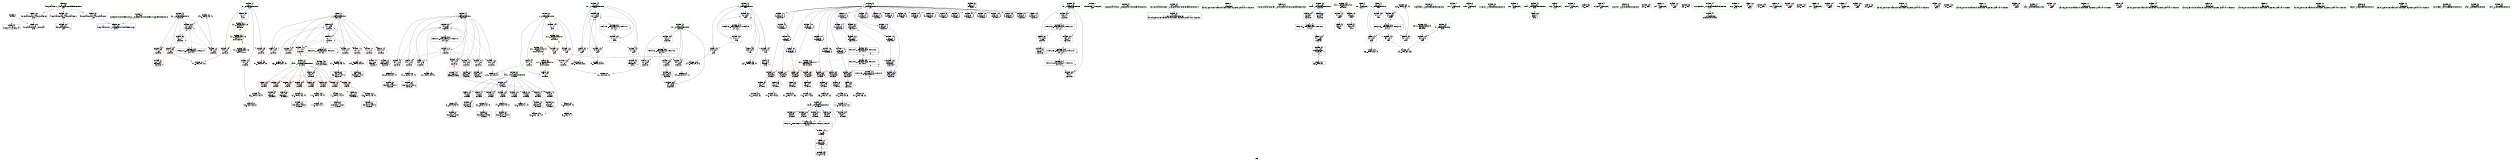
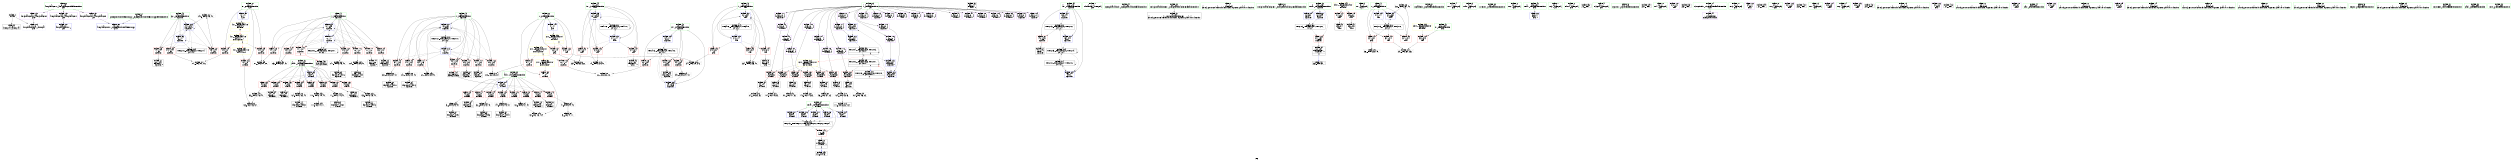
node "NodeID: 95": removed
